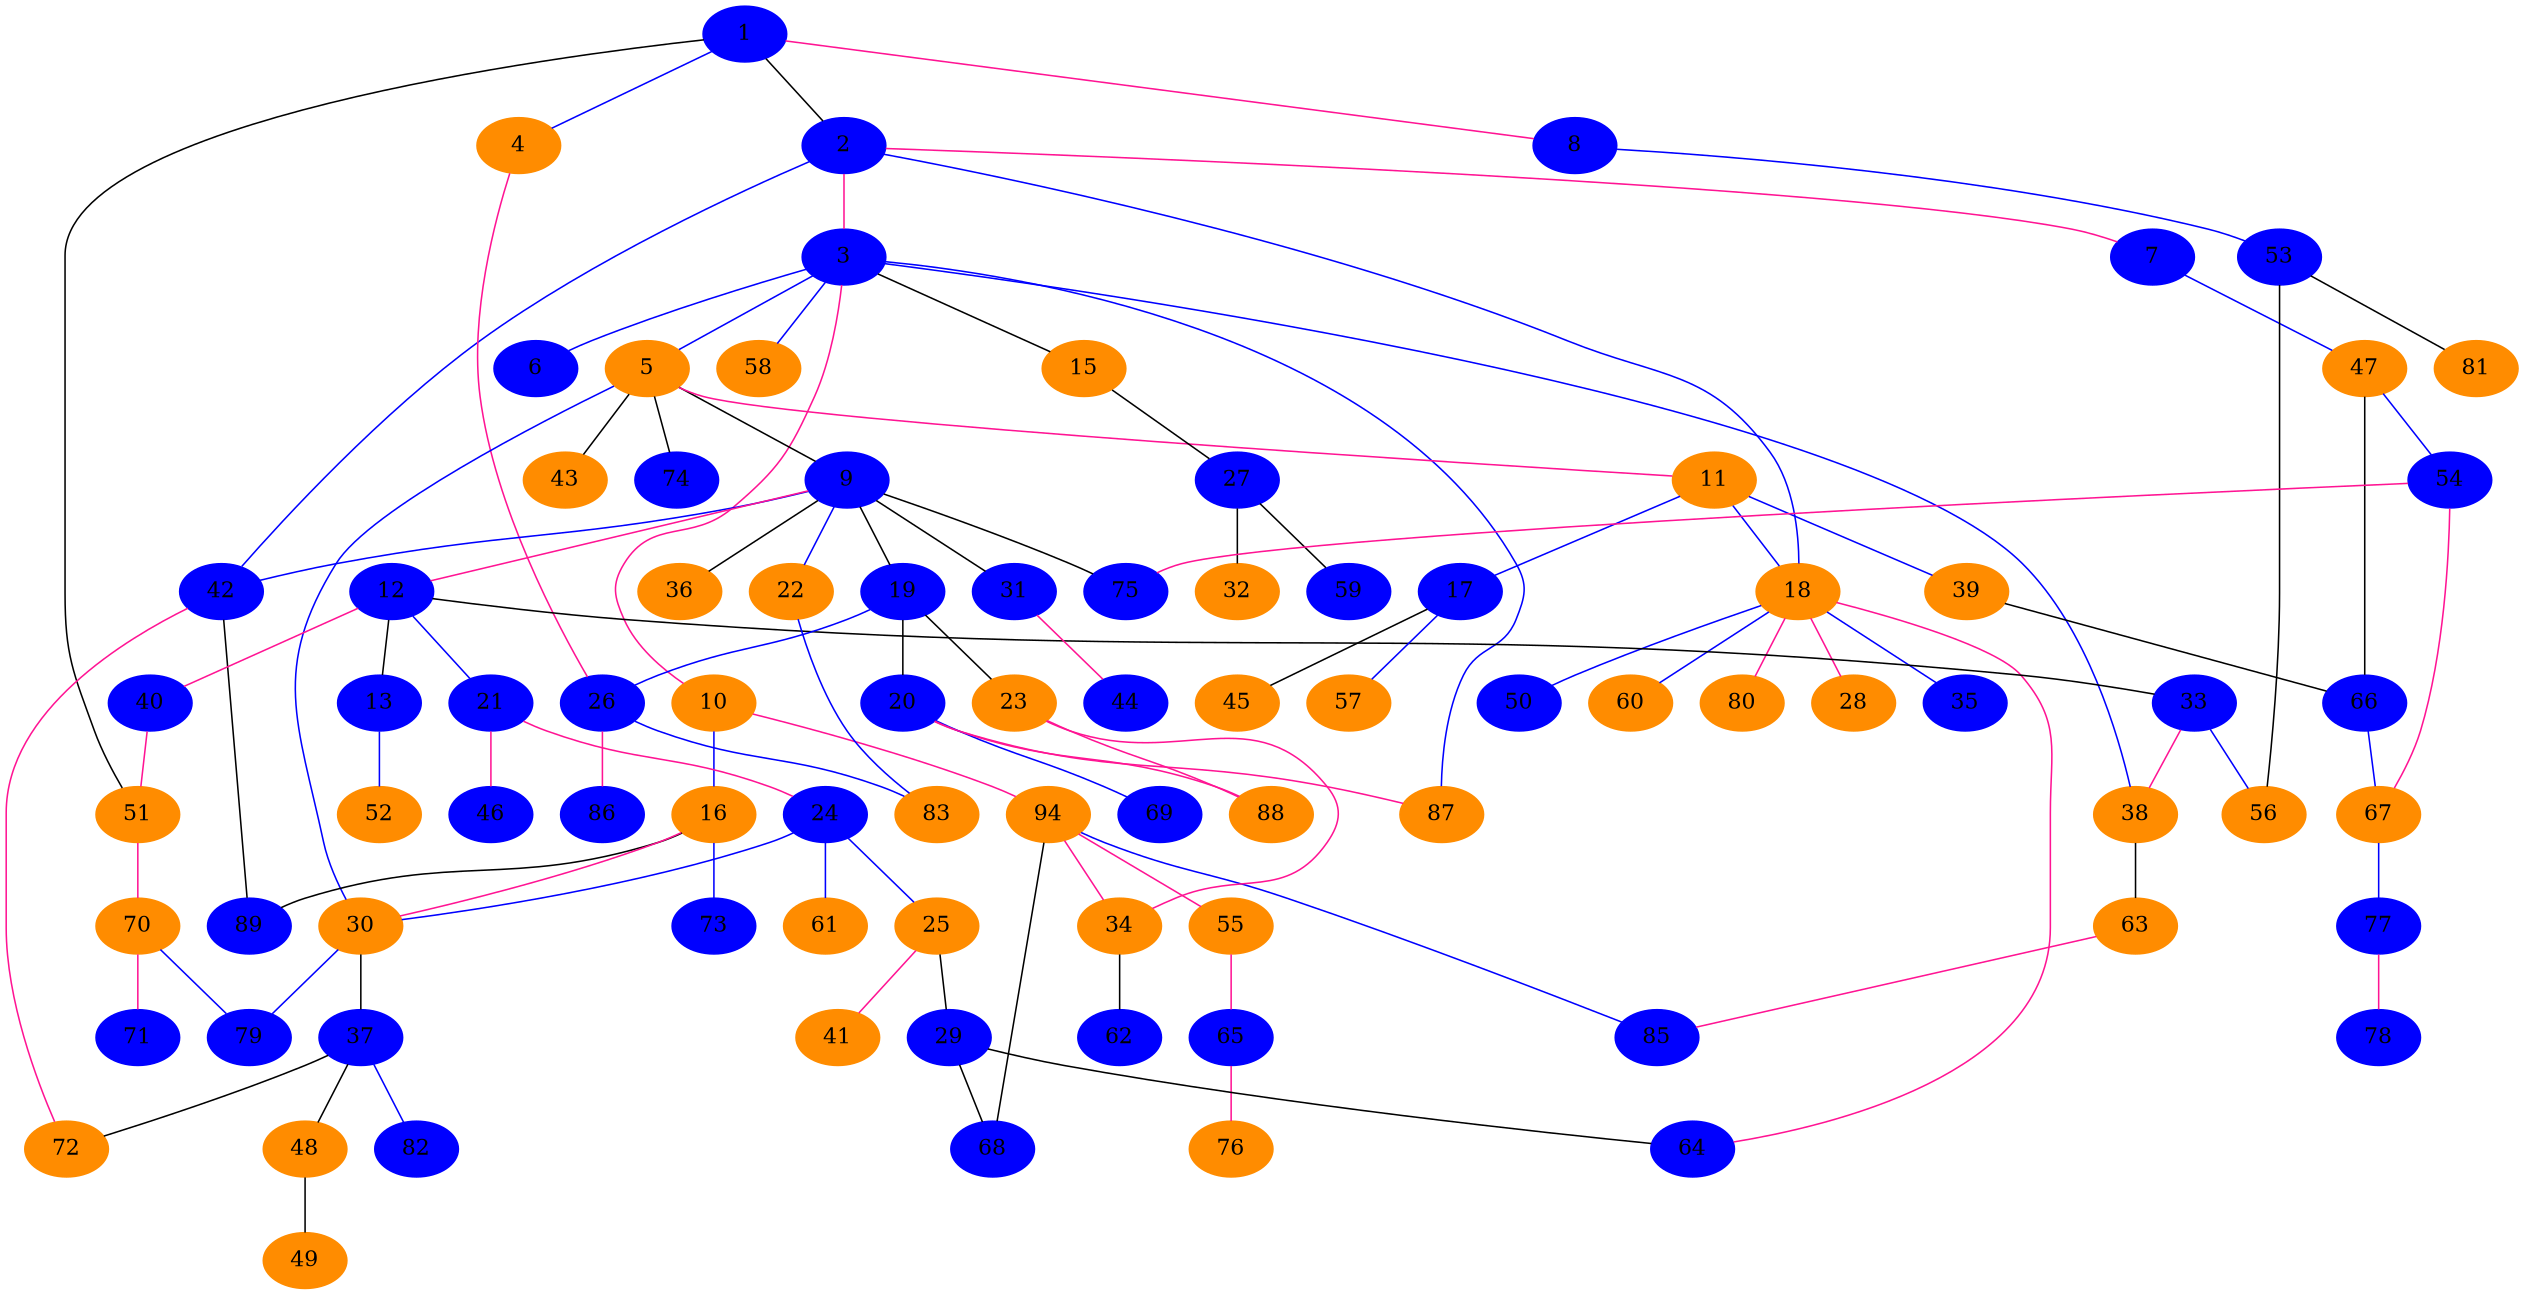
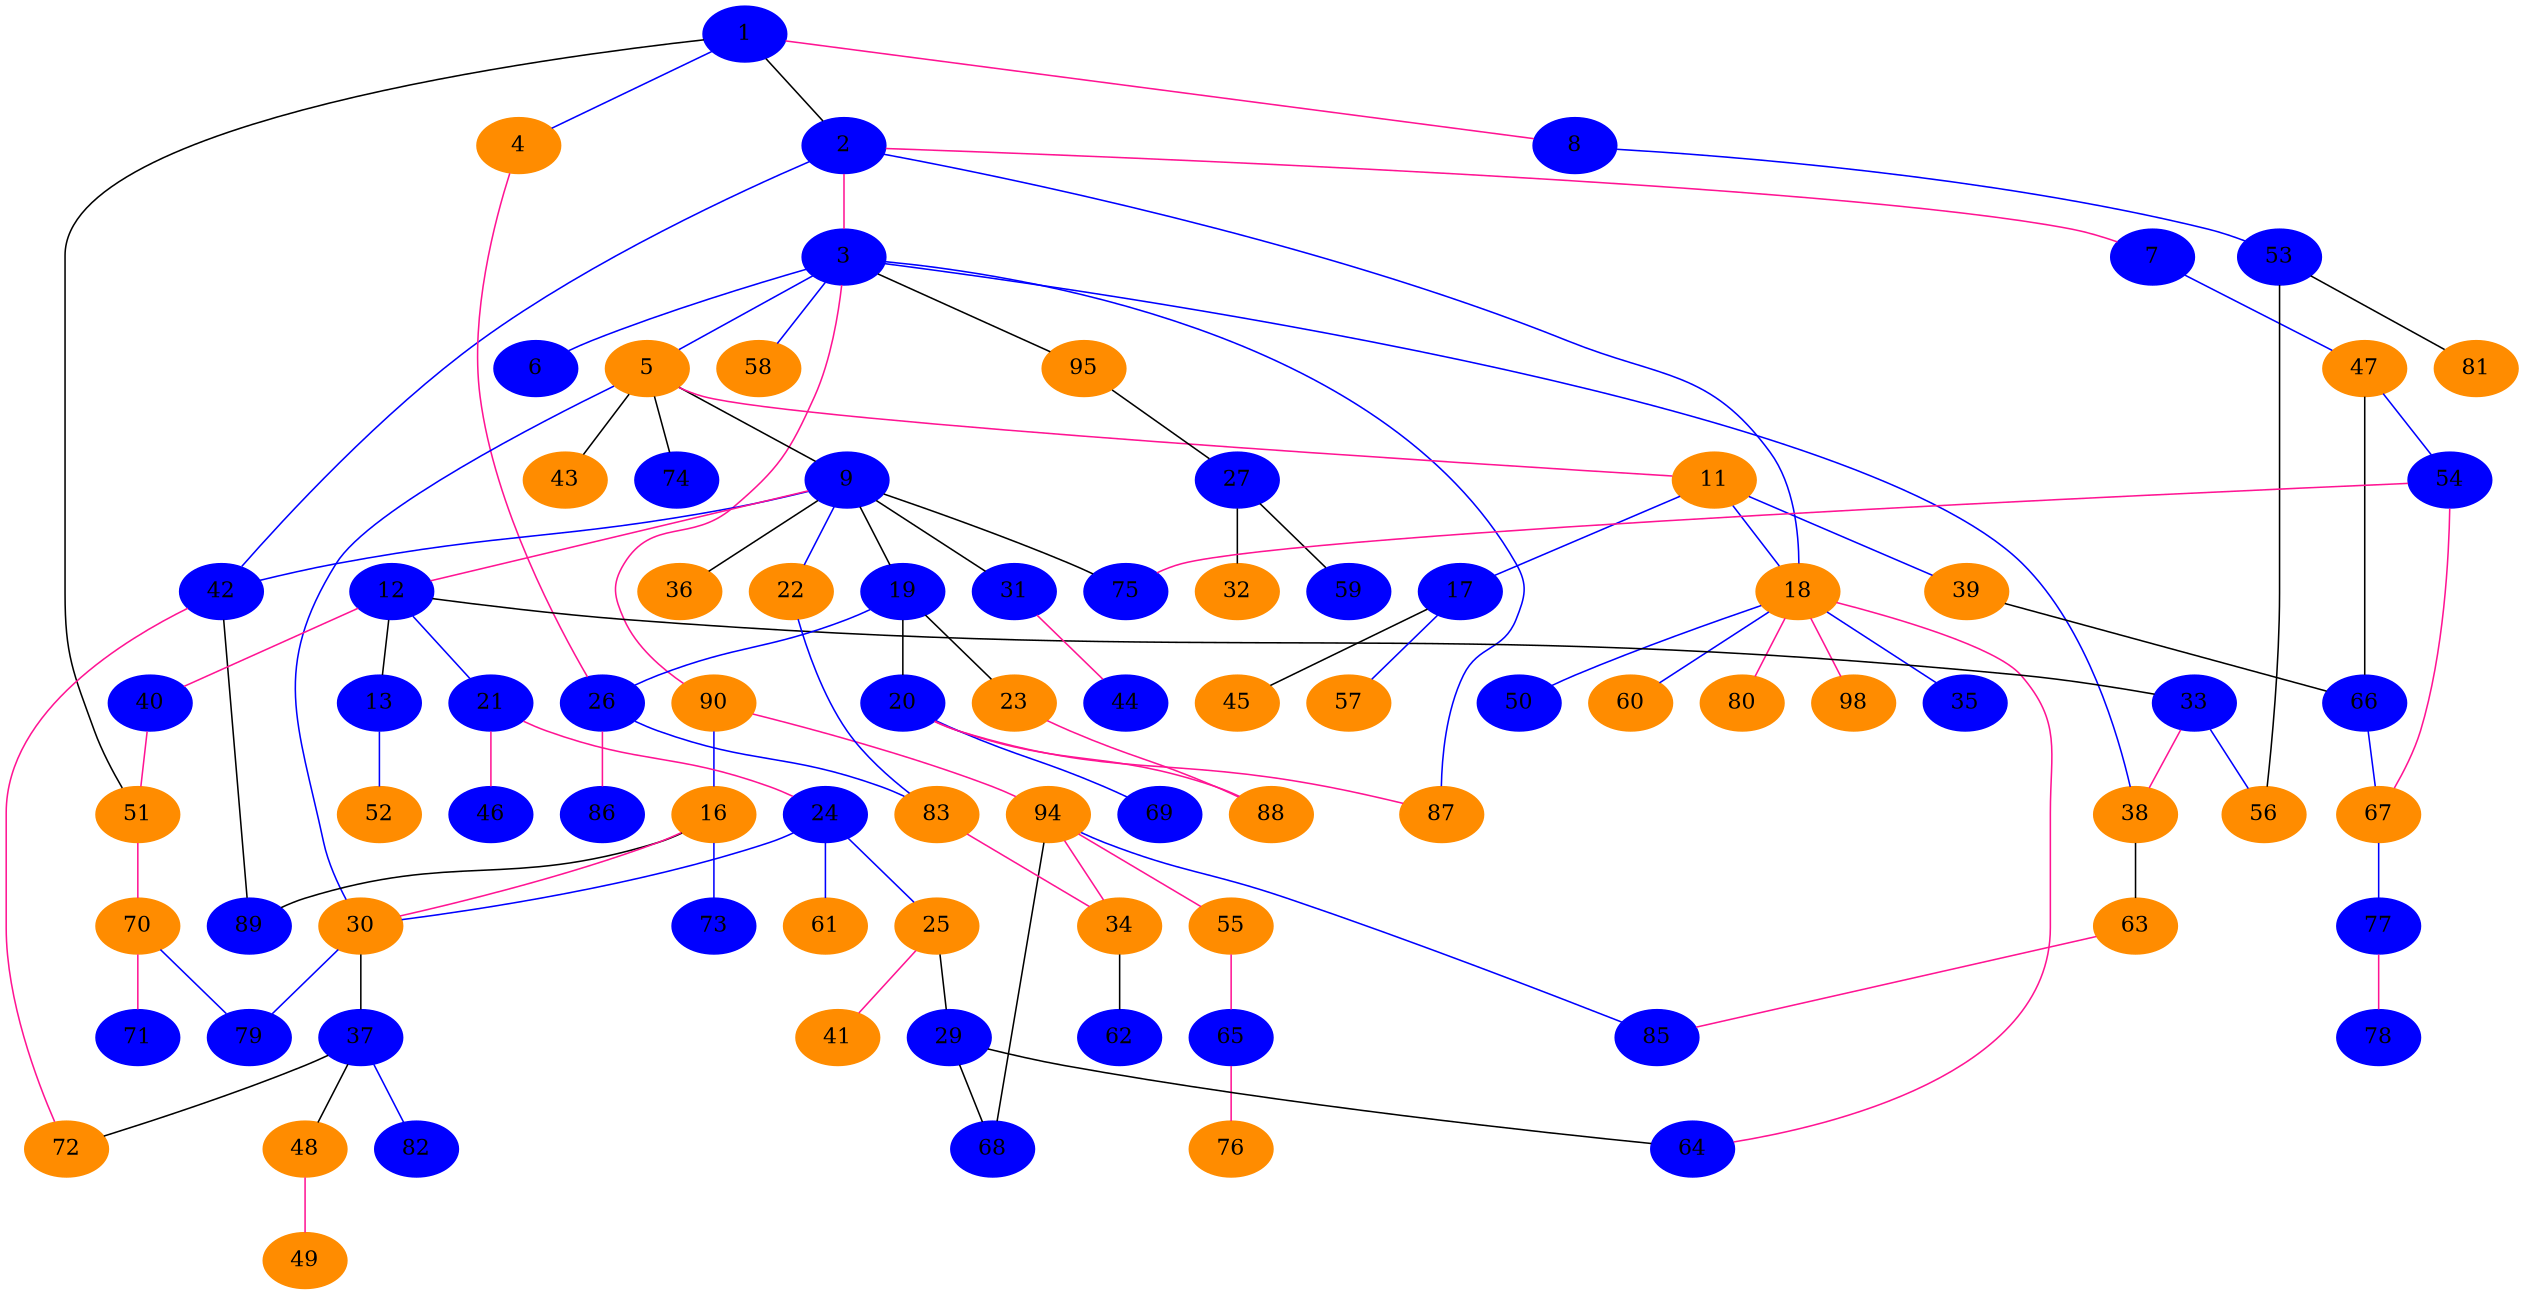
node "15": label "15" -> "95"
node "10": label "10" -> "90"
node "28": label "28" -> "98"
edge "23" -- "34": now "83" -- "34"
edge "48" -- "49": color black -> deeppink
